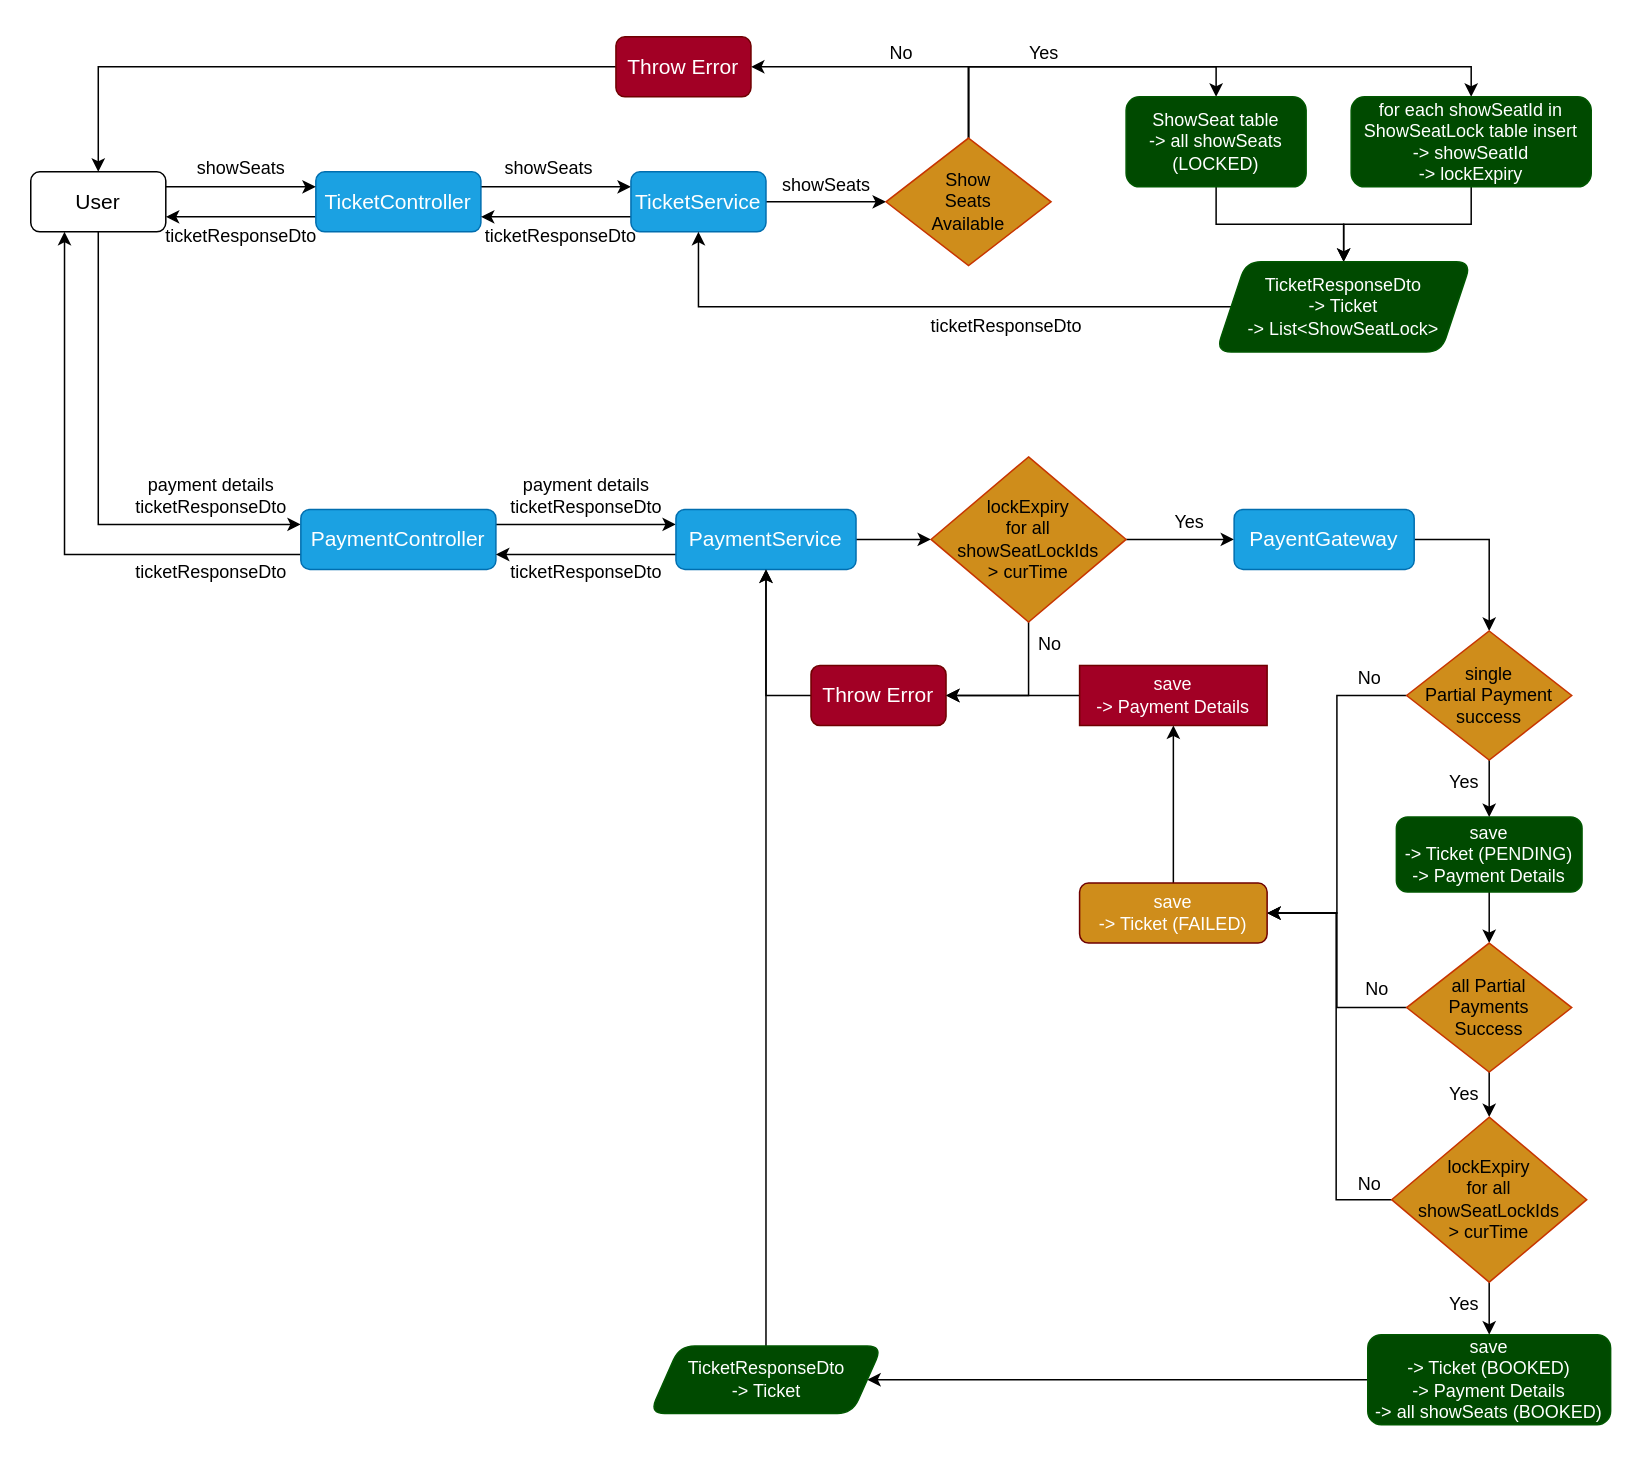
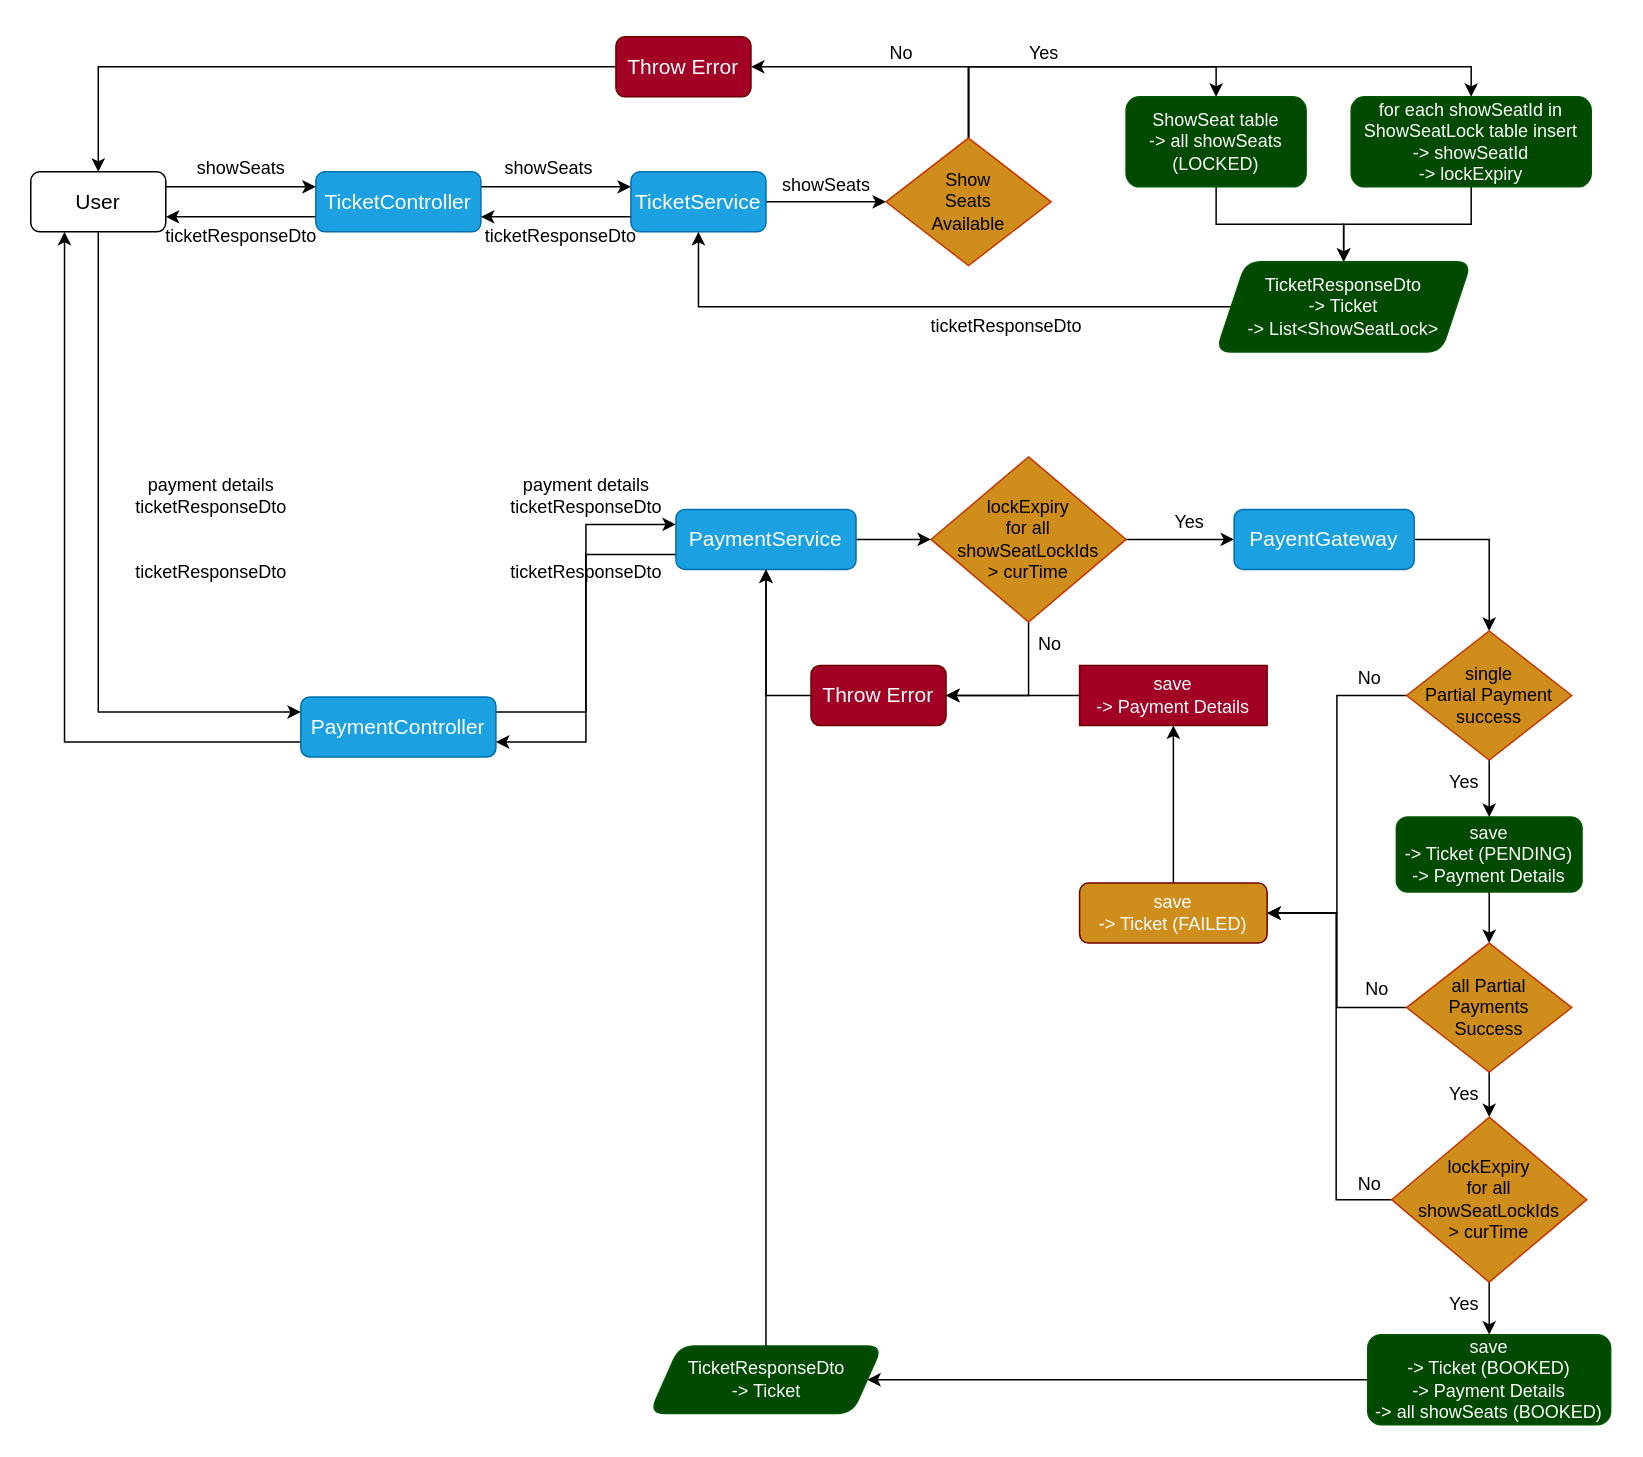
node "PaymentController": moved (398, 539) -> (398, 727)
